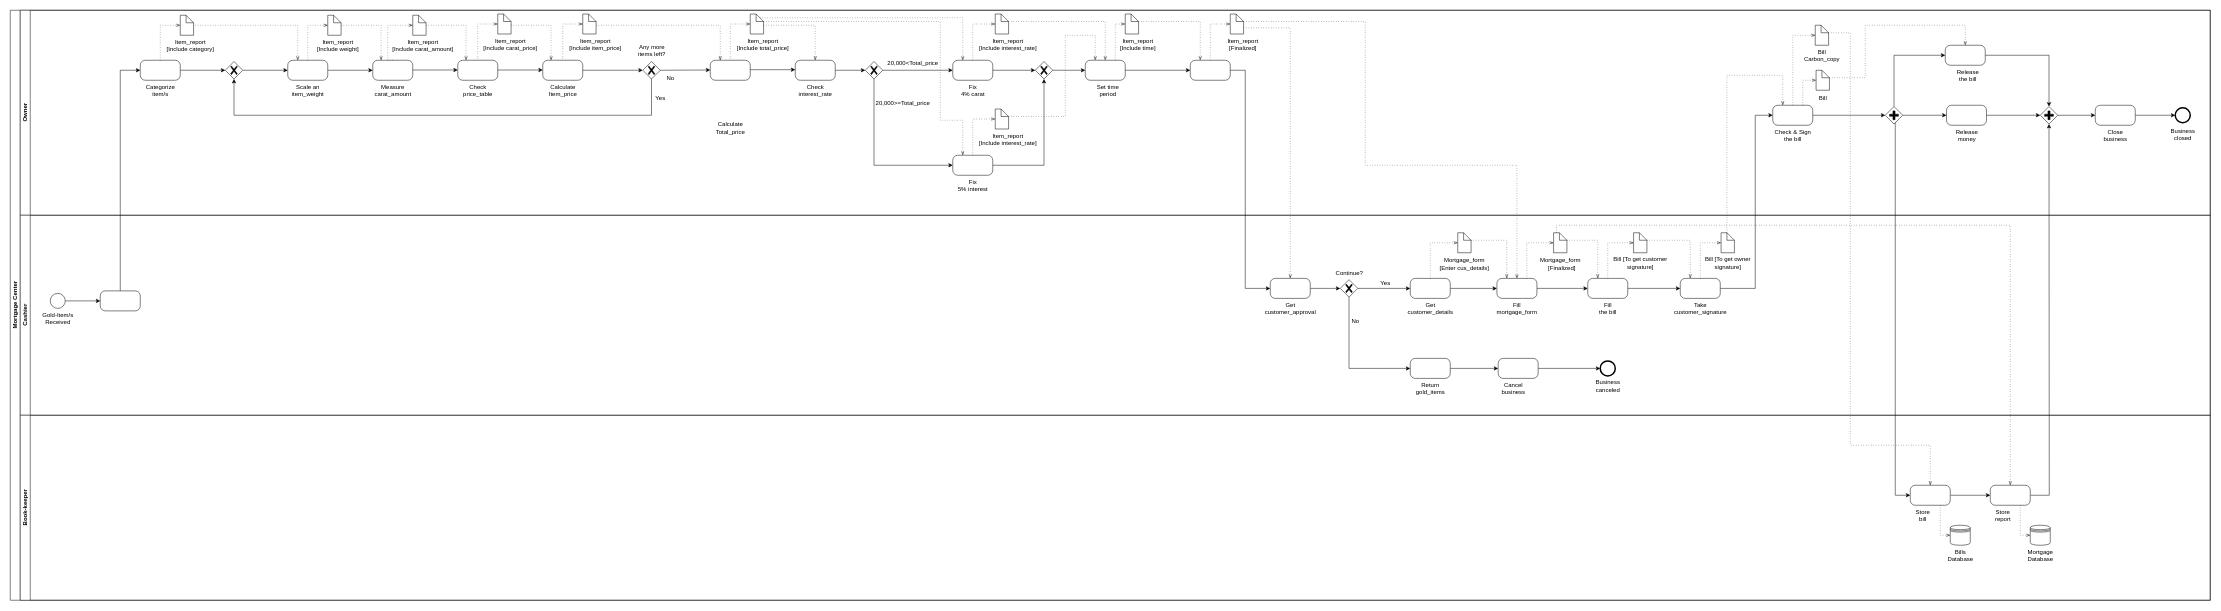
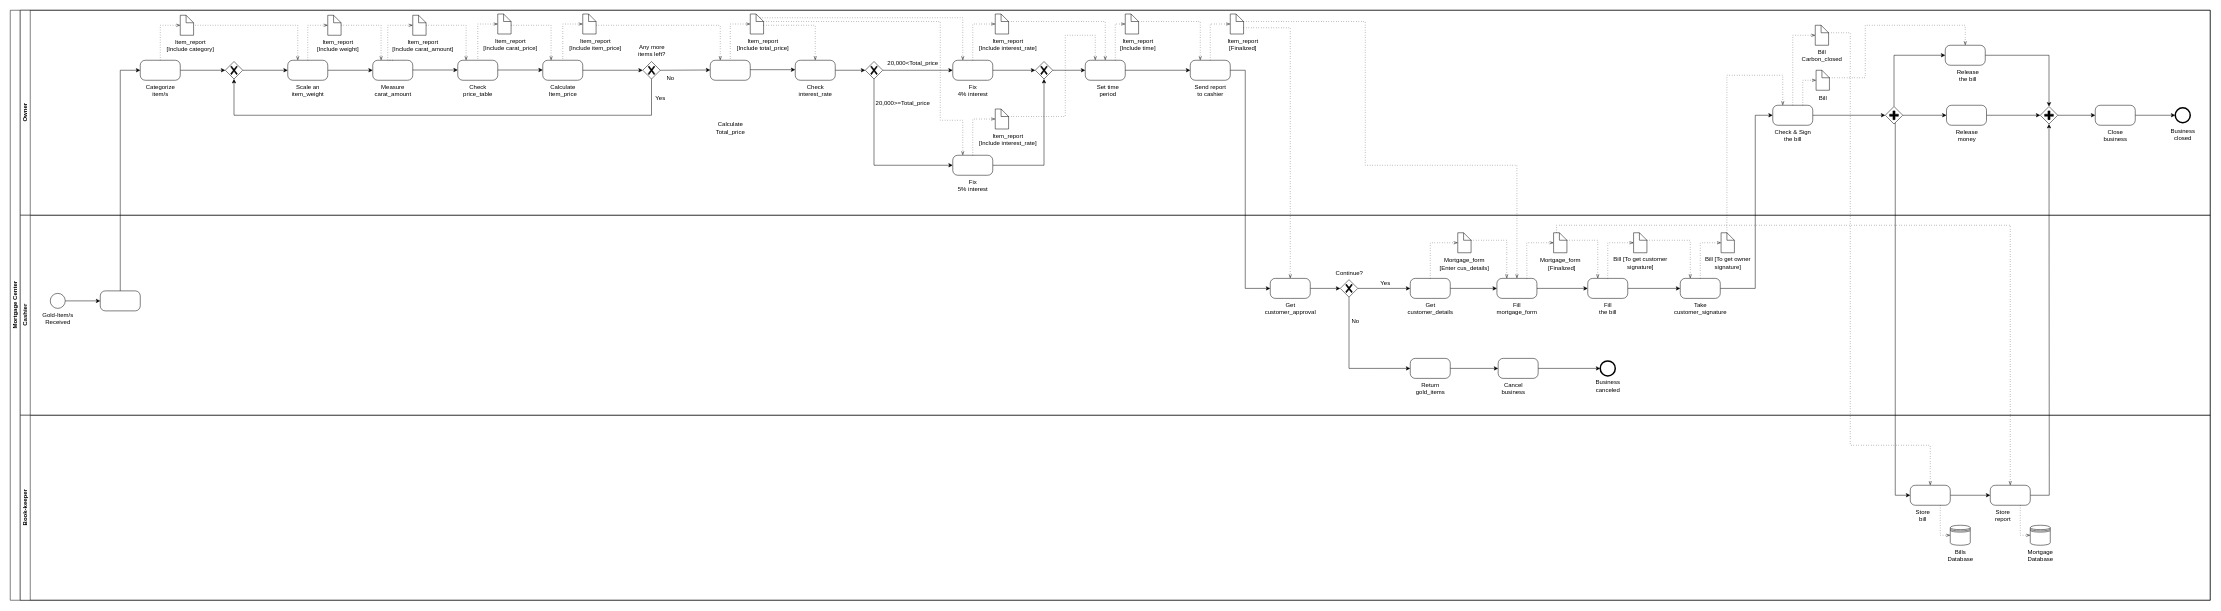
node "Bill Carbon_copy": label "Bill Carbon_copy" -> "Bill Carbon_closed"
node "Fix 4% carat": label "Fix 4% carat" -> "Fix 4% interest"
node "Send report to cashier": added
